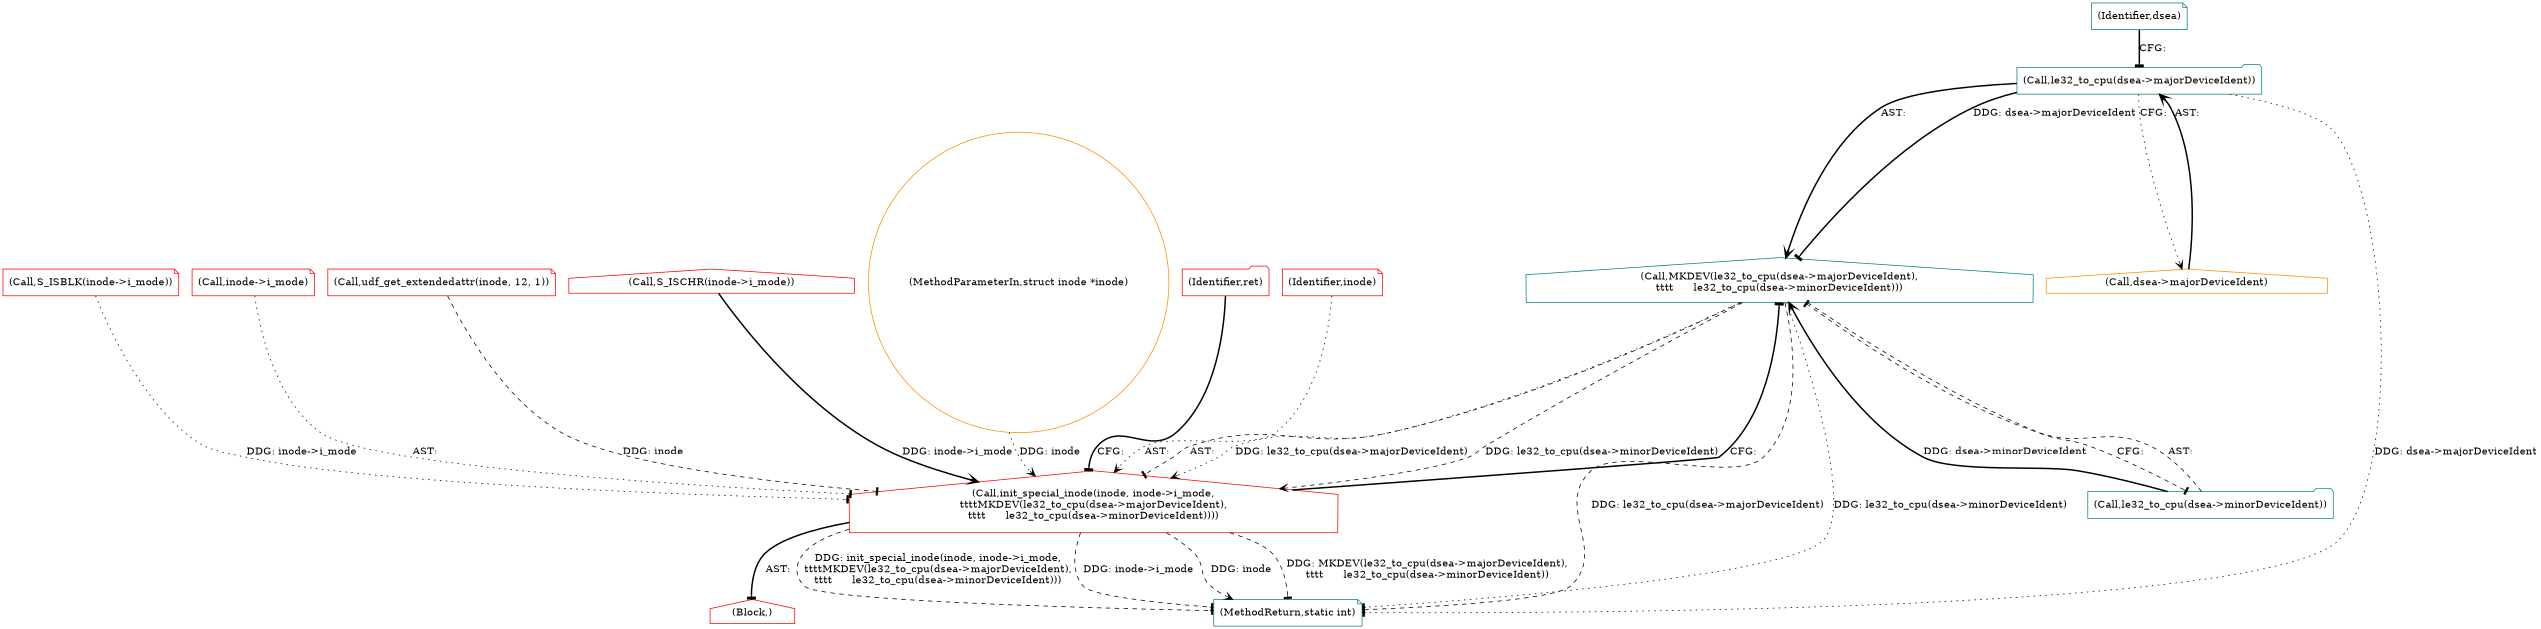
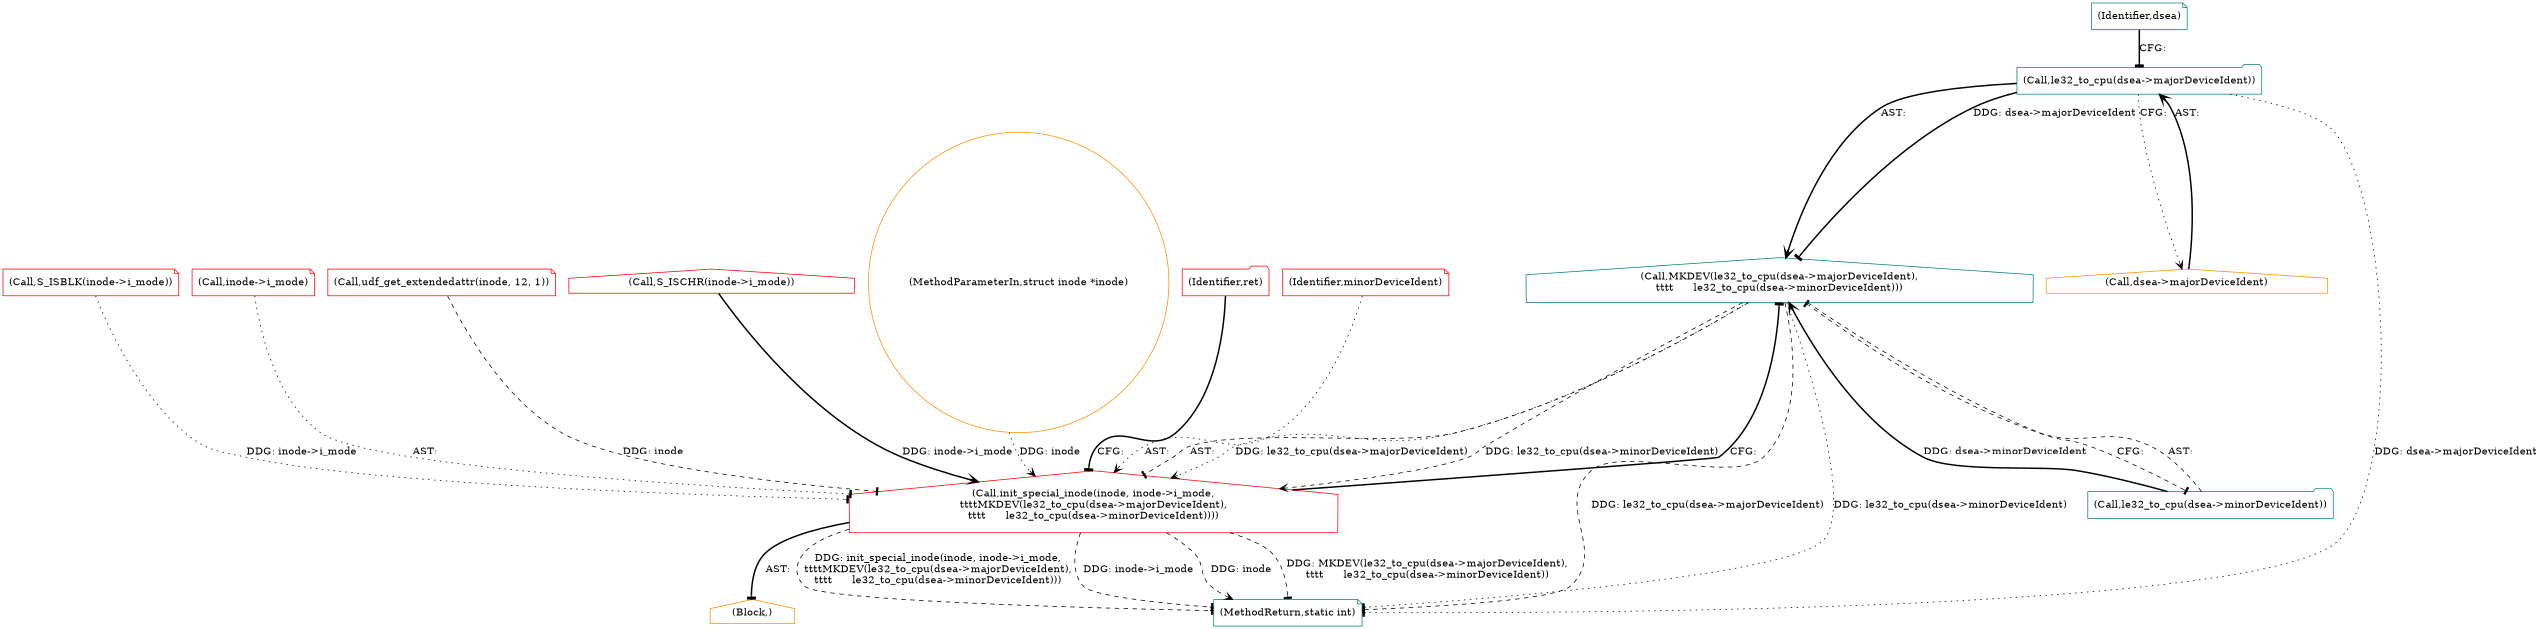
node "(Identifier,inode)": label "(Identifier,inode)" -> "(Identifier,minorDeviceIdent)"
node "(Block,)": color red -> darkorange
